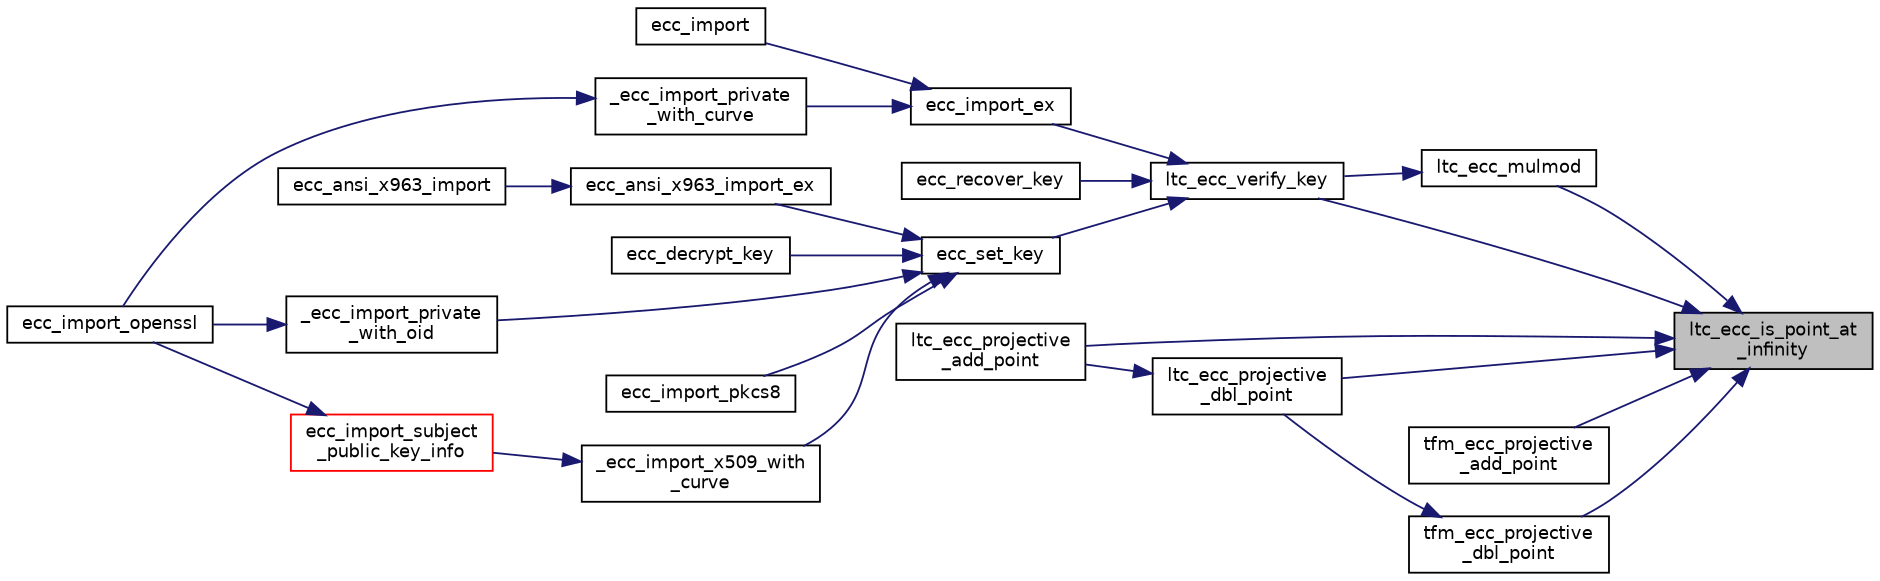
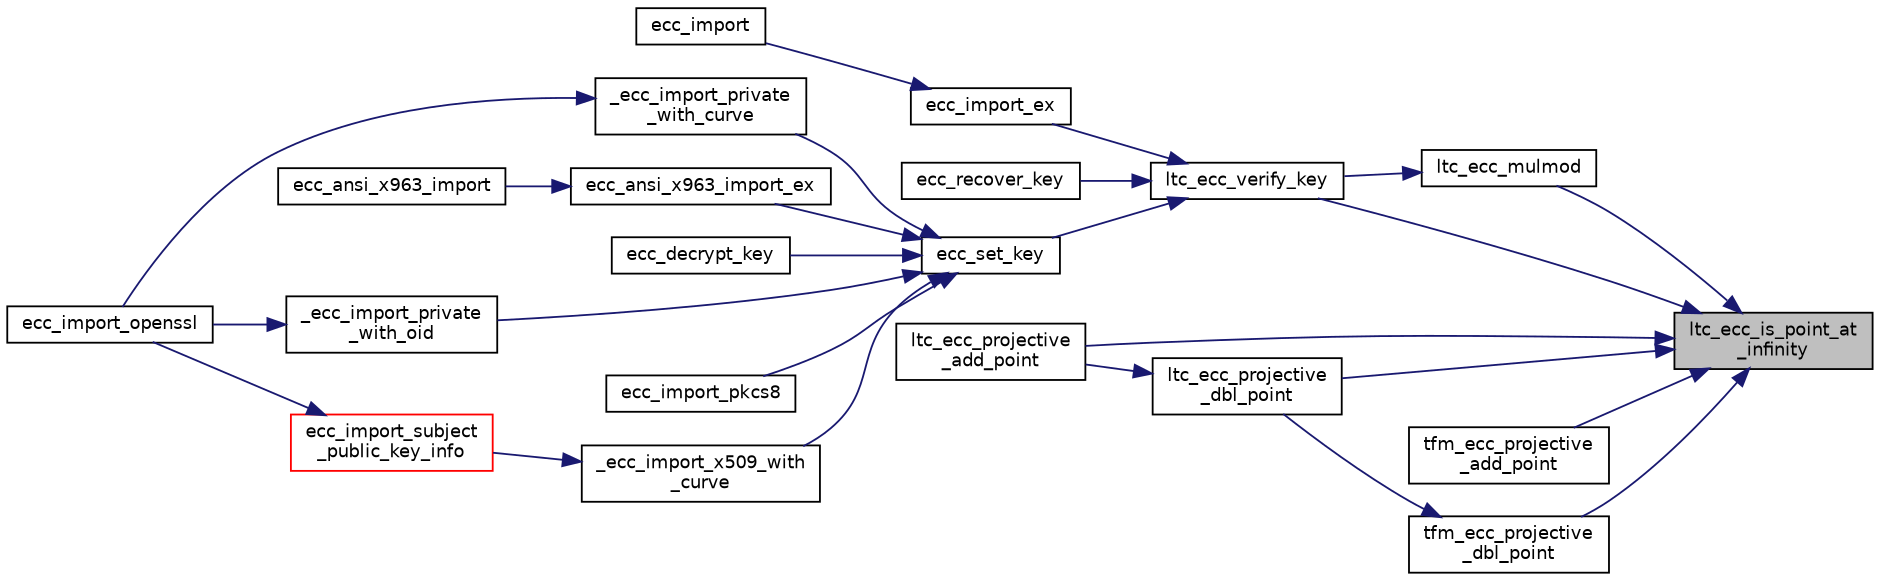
edge "_ecc_import_private _with_curve" -> "ecc_import_ex": now "_ecc_import_private _with_curve" -> "ecc_set_key"
